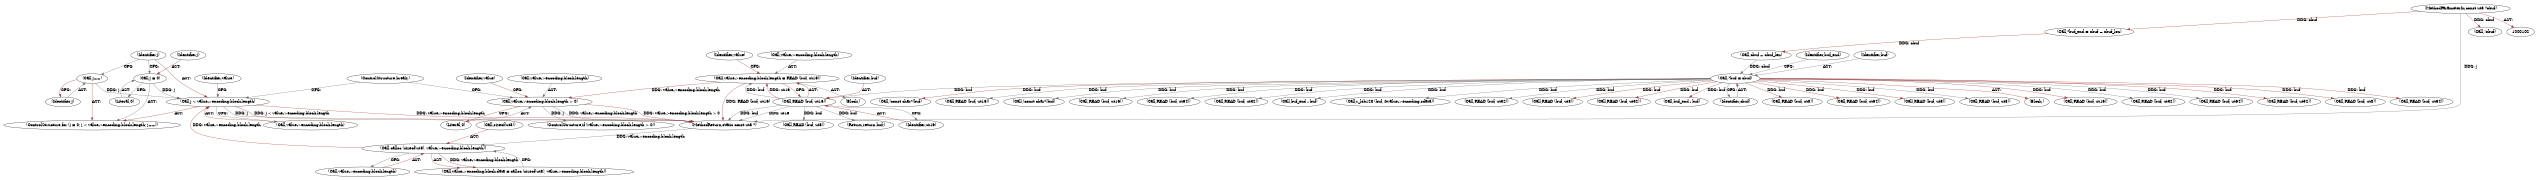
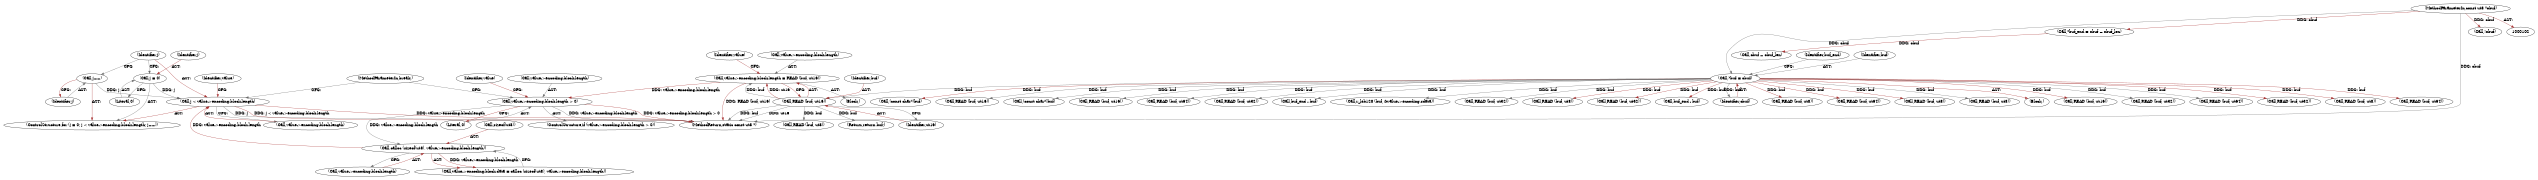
edge "(Call,obuf + obuf_len)" -> "(Call,*buf = obuf)": now "(MethodParameterIn,const ut8 *obuf)" -> "(Call,*buf = obuf)"
edge "(MethodParameterIn,const ut8 *obuf)" -> "(MethodReturn,static const ut8 *)": label "DDG: j" -> "DDG: obuf"
node "(ControlStructure,break;)": label "(ControlStructure,break;)" -> "(MethodParameterIn,break;)"
edge "(Call,*buf = obuf)" -> "(Identifier,obuf)": label "CFG: " -> "DDG: buf"
edge "(Call,value->encoding.block.length > 0)" -> "(ControlStructure,if (value->encoding.block.length > 0))": label "DDG: j" -> "AST: "
edge "(MethodReturn,static const ut8 *)" -> "(Call,calloc (sizeof(ut8), value->encoding.block.length))": now "(Call,value->encoding.block.length > 0)" -> "(Call,calloc (sizeof(ut8), value->encoding.block.length))"
